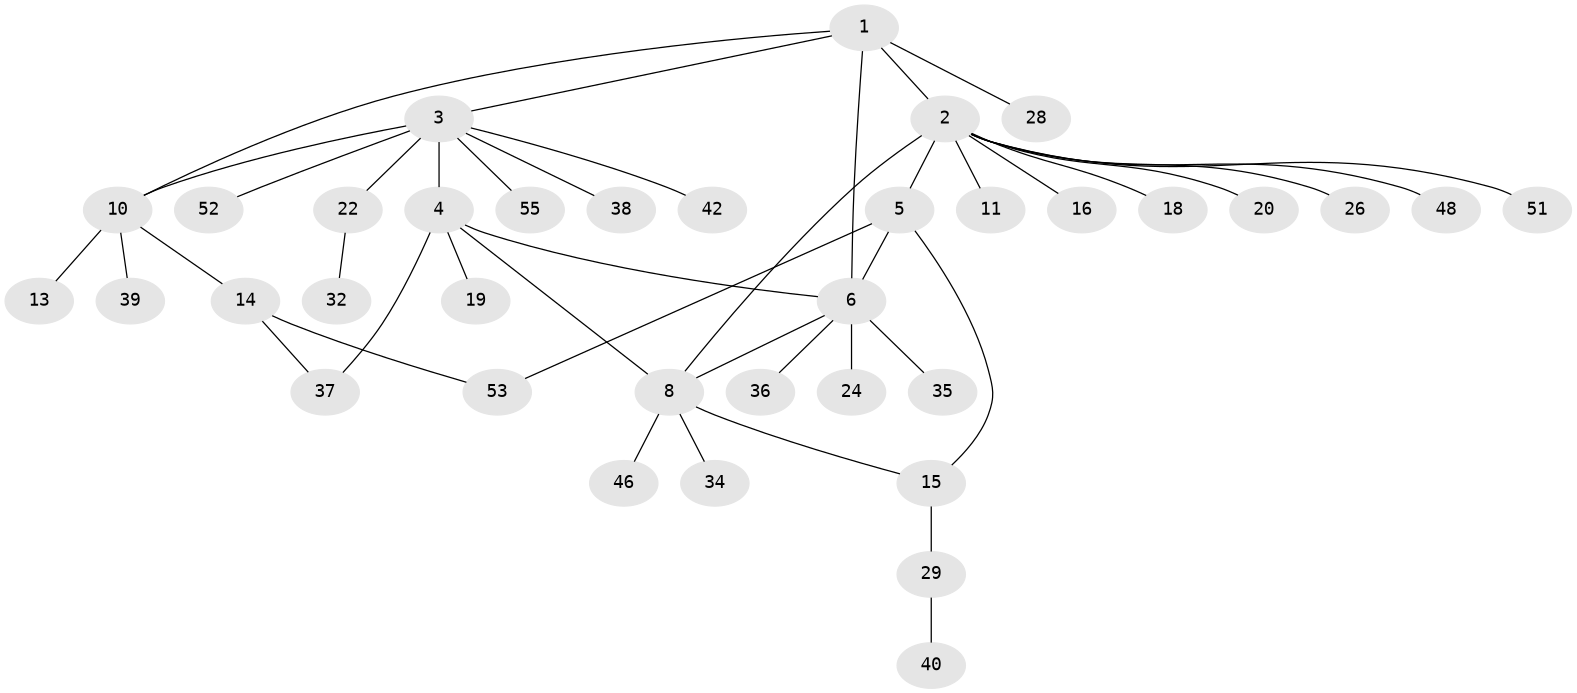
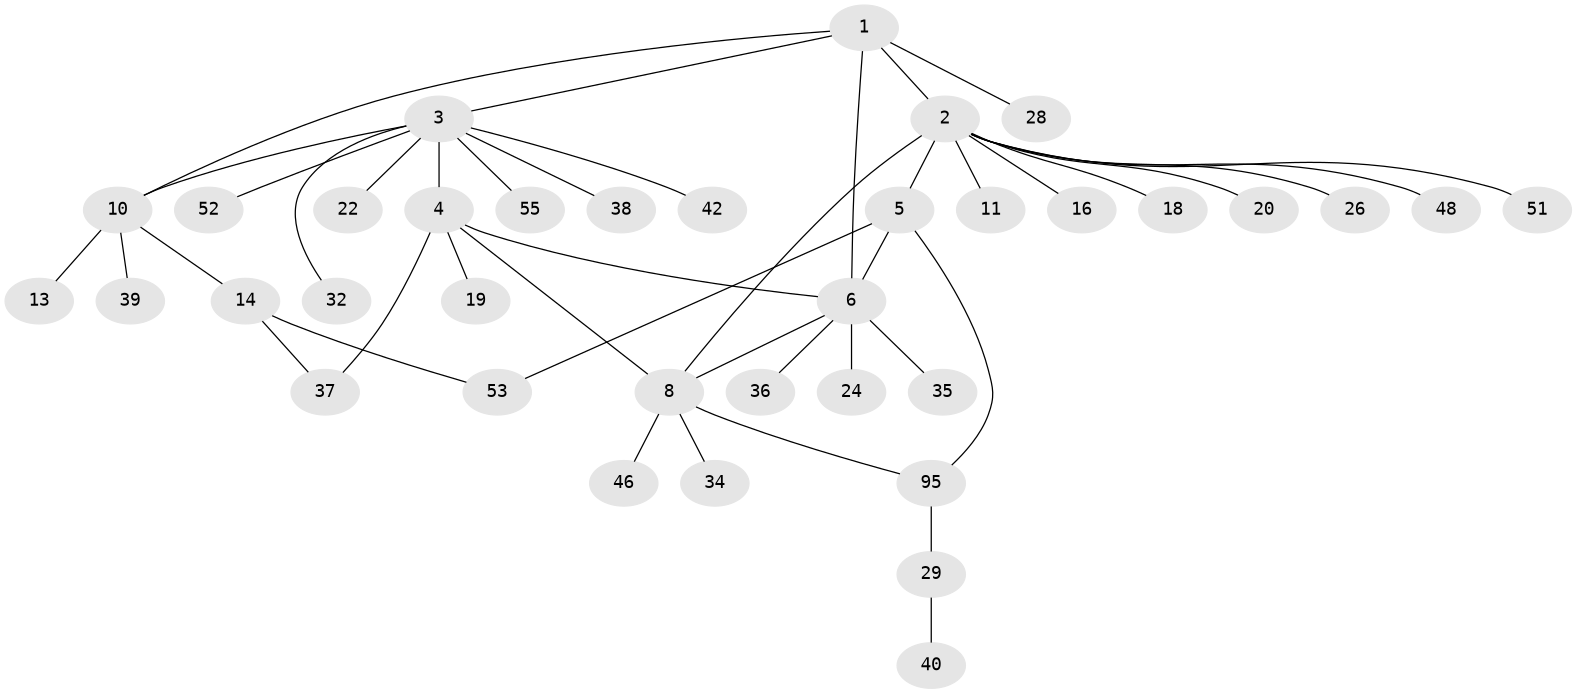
edge "22" -- "32": now "3" -- "32"
node "15": label "15" -> "95"
